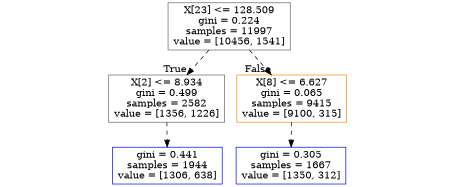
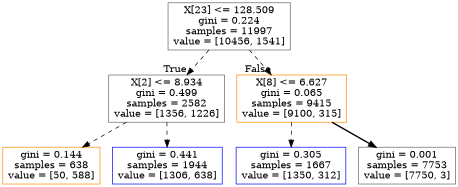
node "gini = 0.144 samples = 638 value = [50, 588]": added
node "gini = 0.001 samples = 7753 value = [7750, 3]": added
